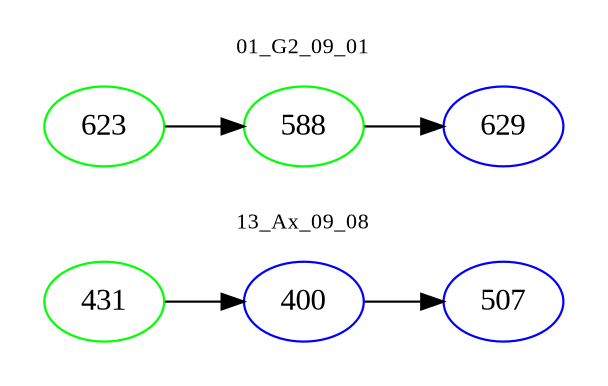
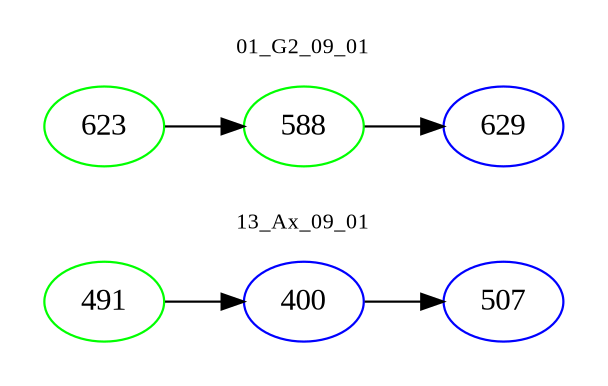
cluster "13_Ax_09_08": label "13_Ax_09_08" -> "13_Ax_09_01"
node "431": label "431" -> "491"
